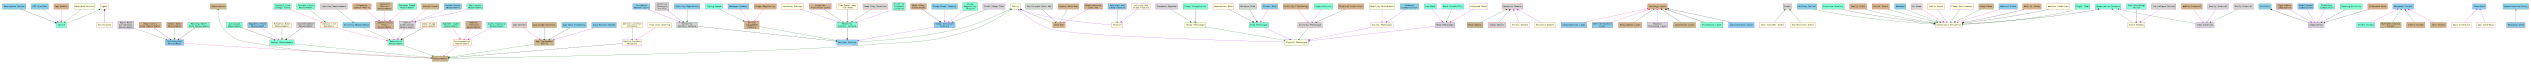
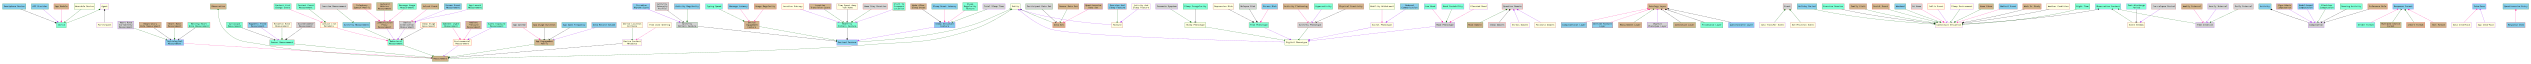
edge "Black-box Computation" -> "Computation": color purple -> darkgreen
